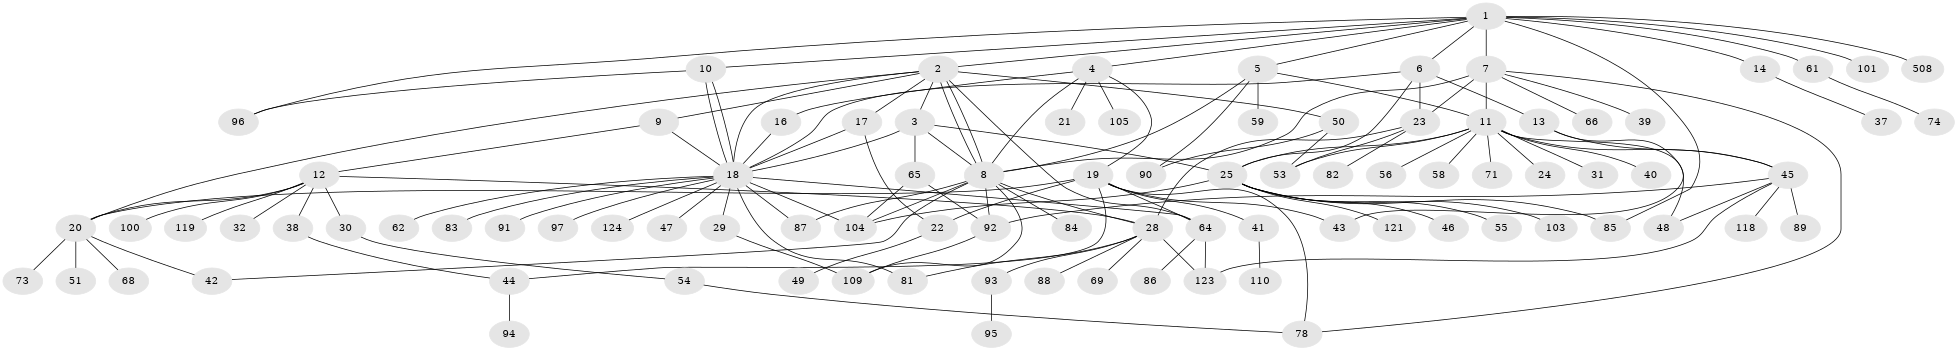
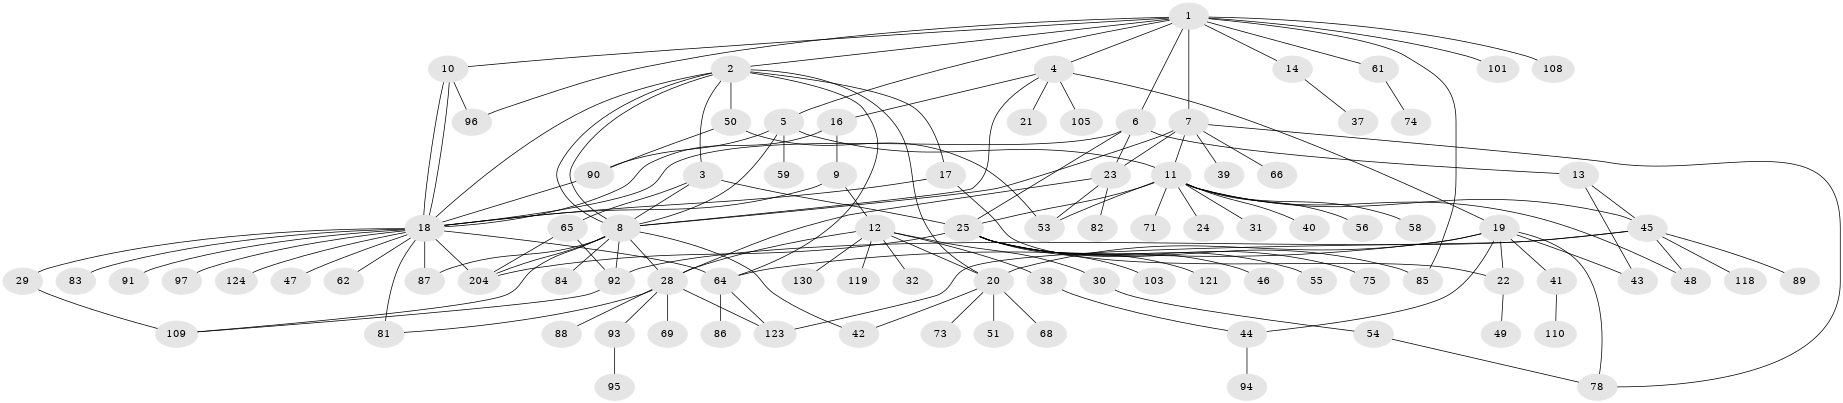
node "508": label "508" -> "108"
edge "2" -- "9": now "16" -- "9"
edge "3" -- "18": now "90" -- "18"
node "100": label "100" -> "130"
node "104": label "104" -> "204"
node "75": added
